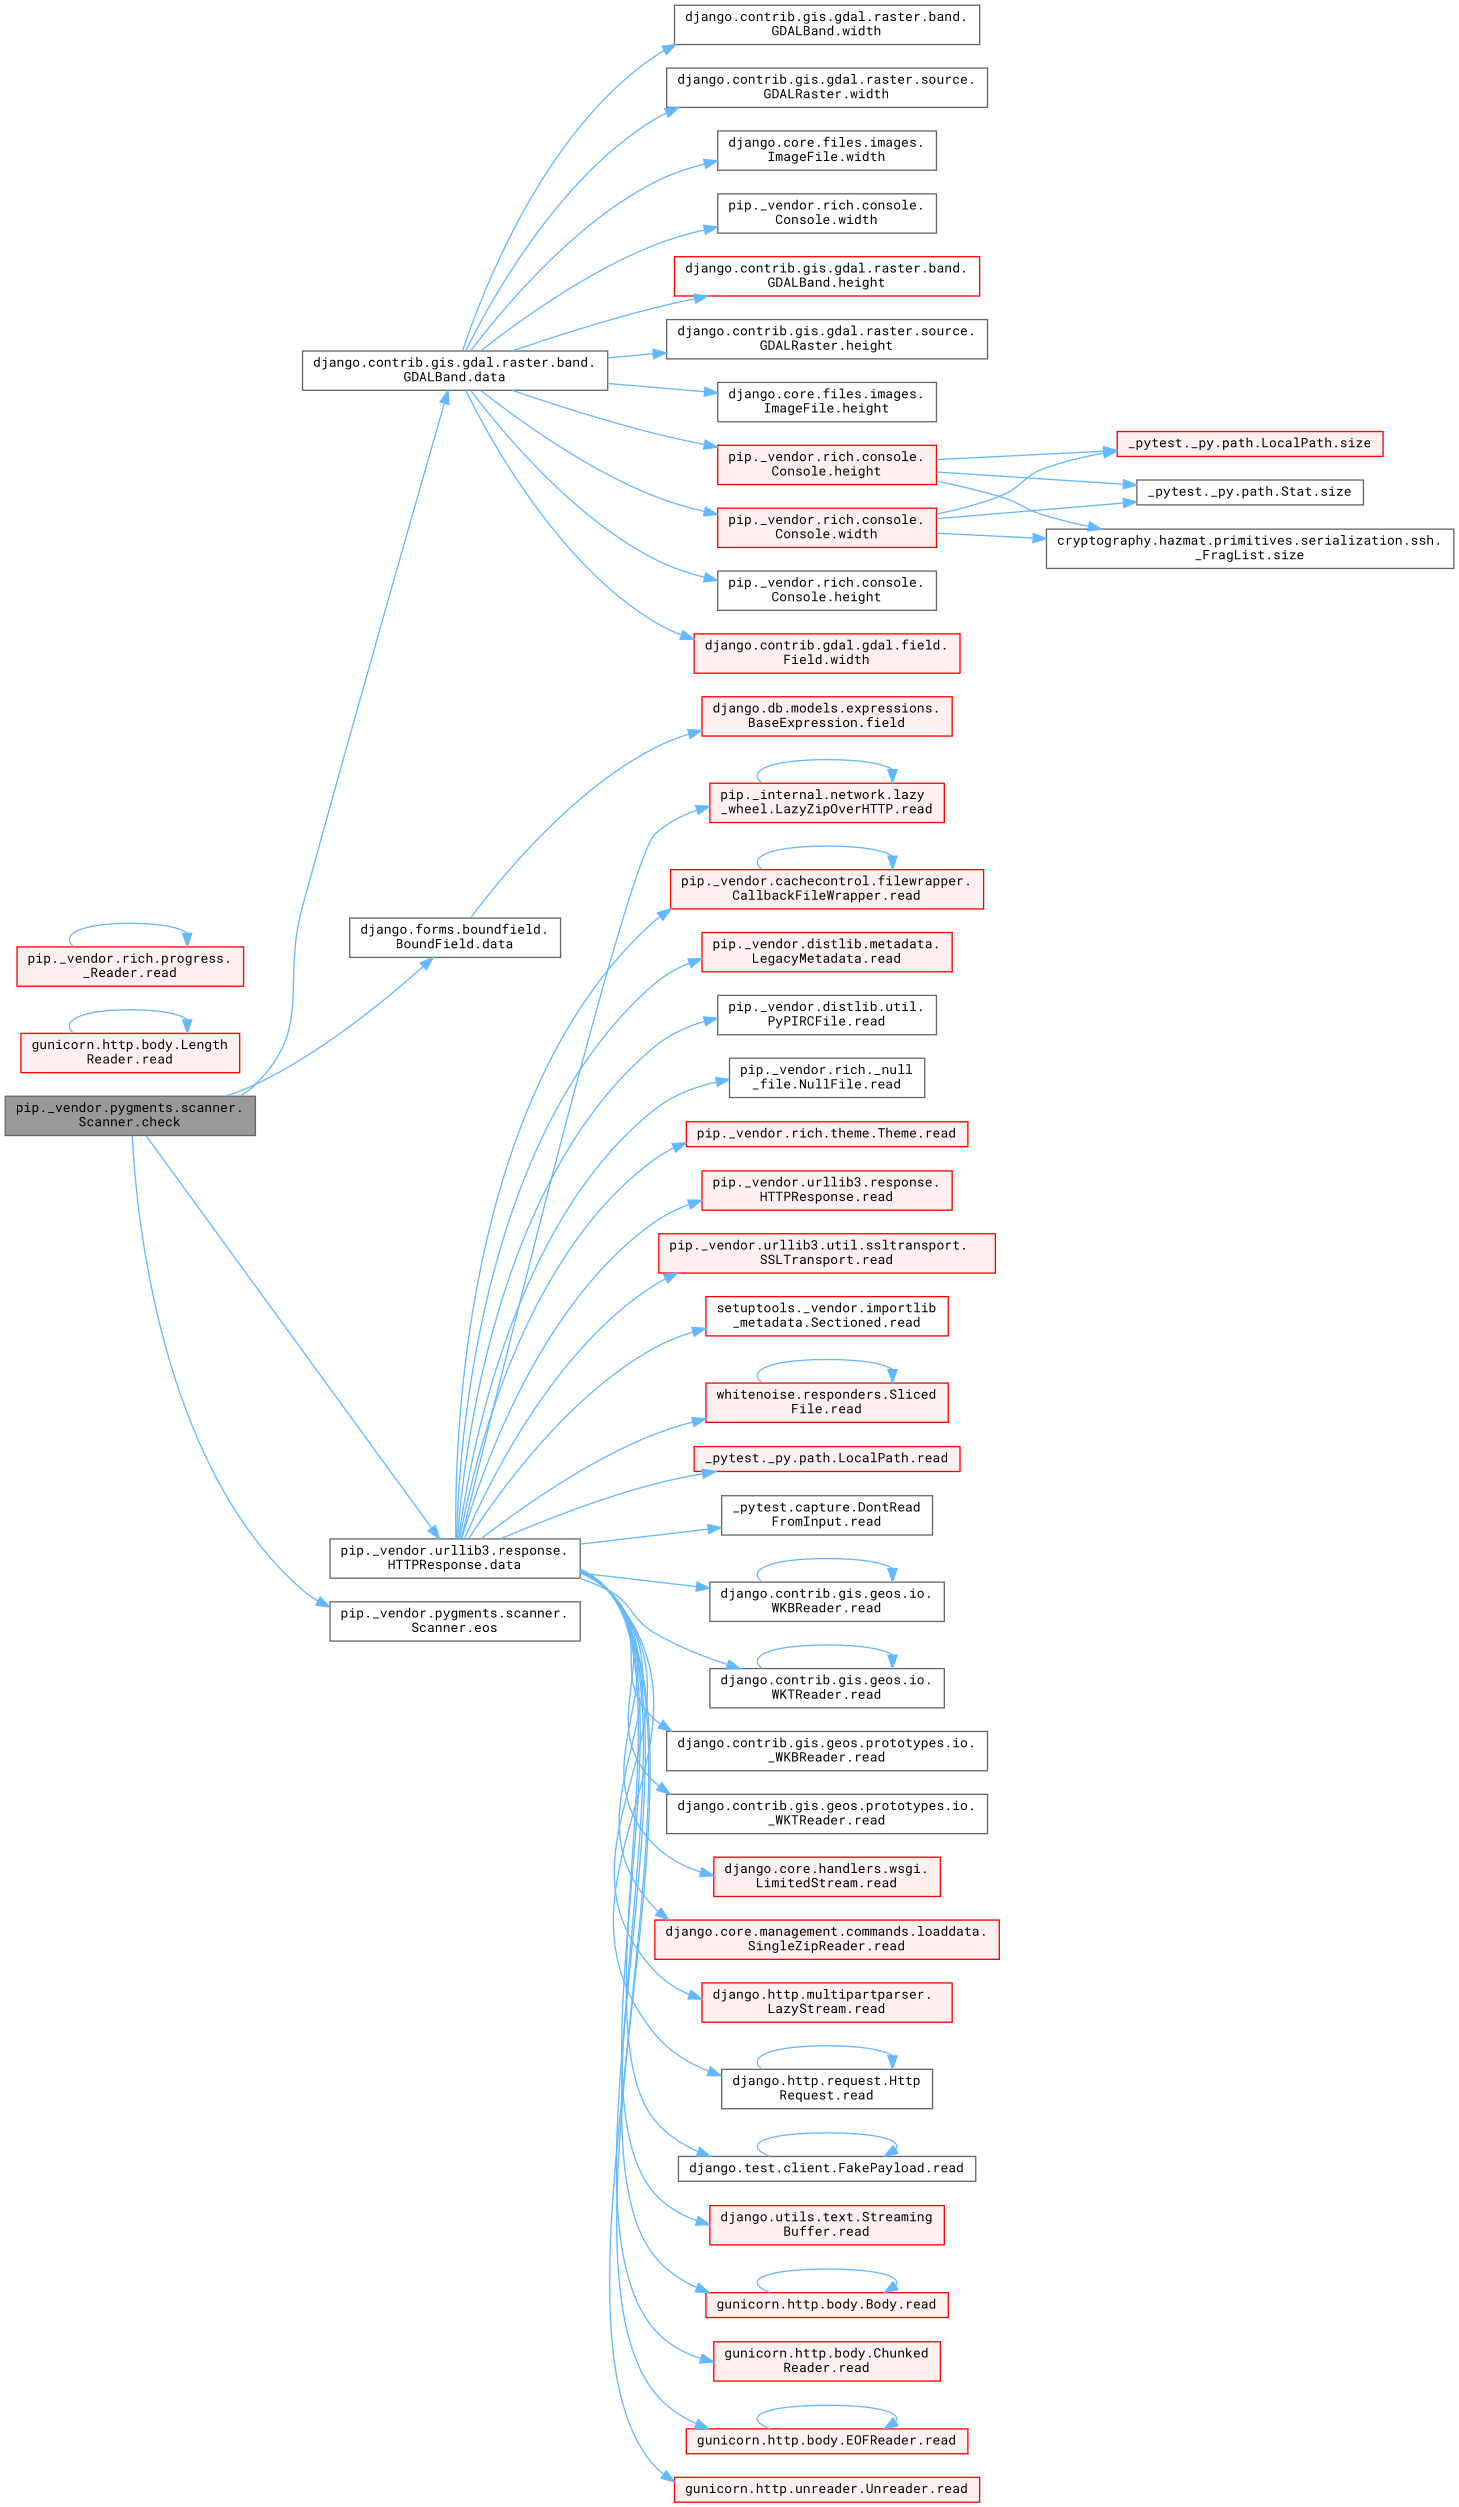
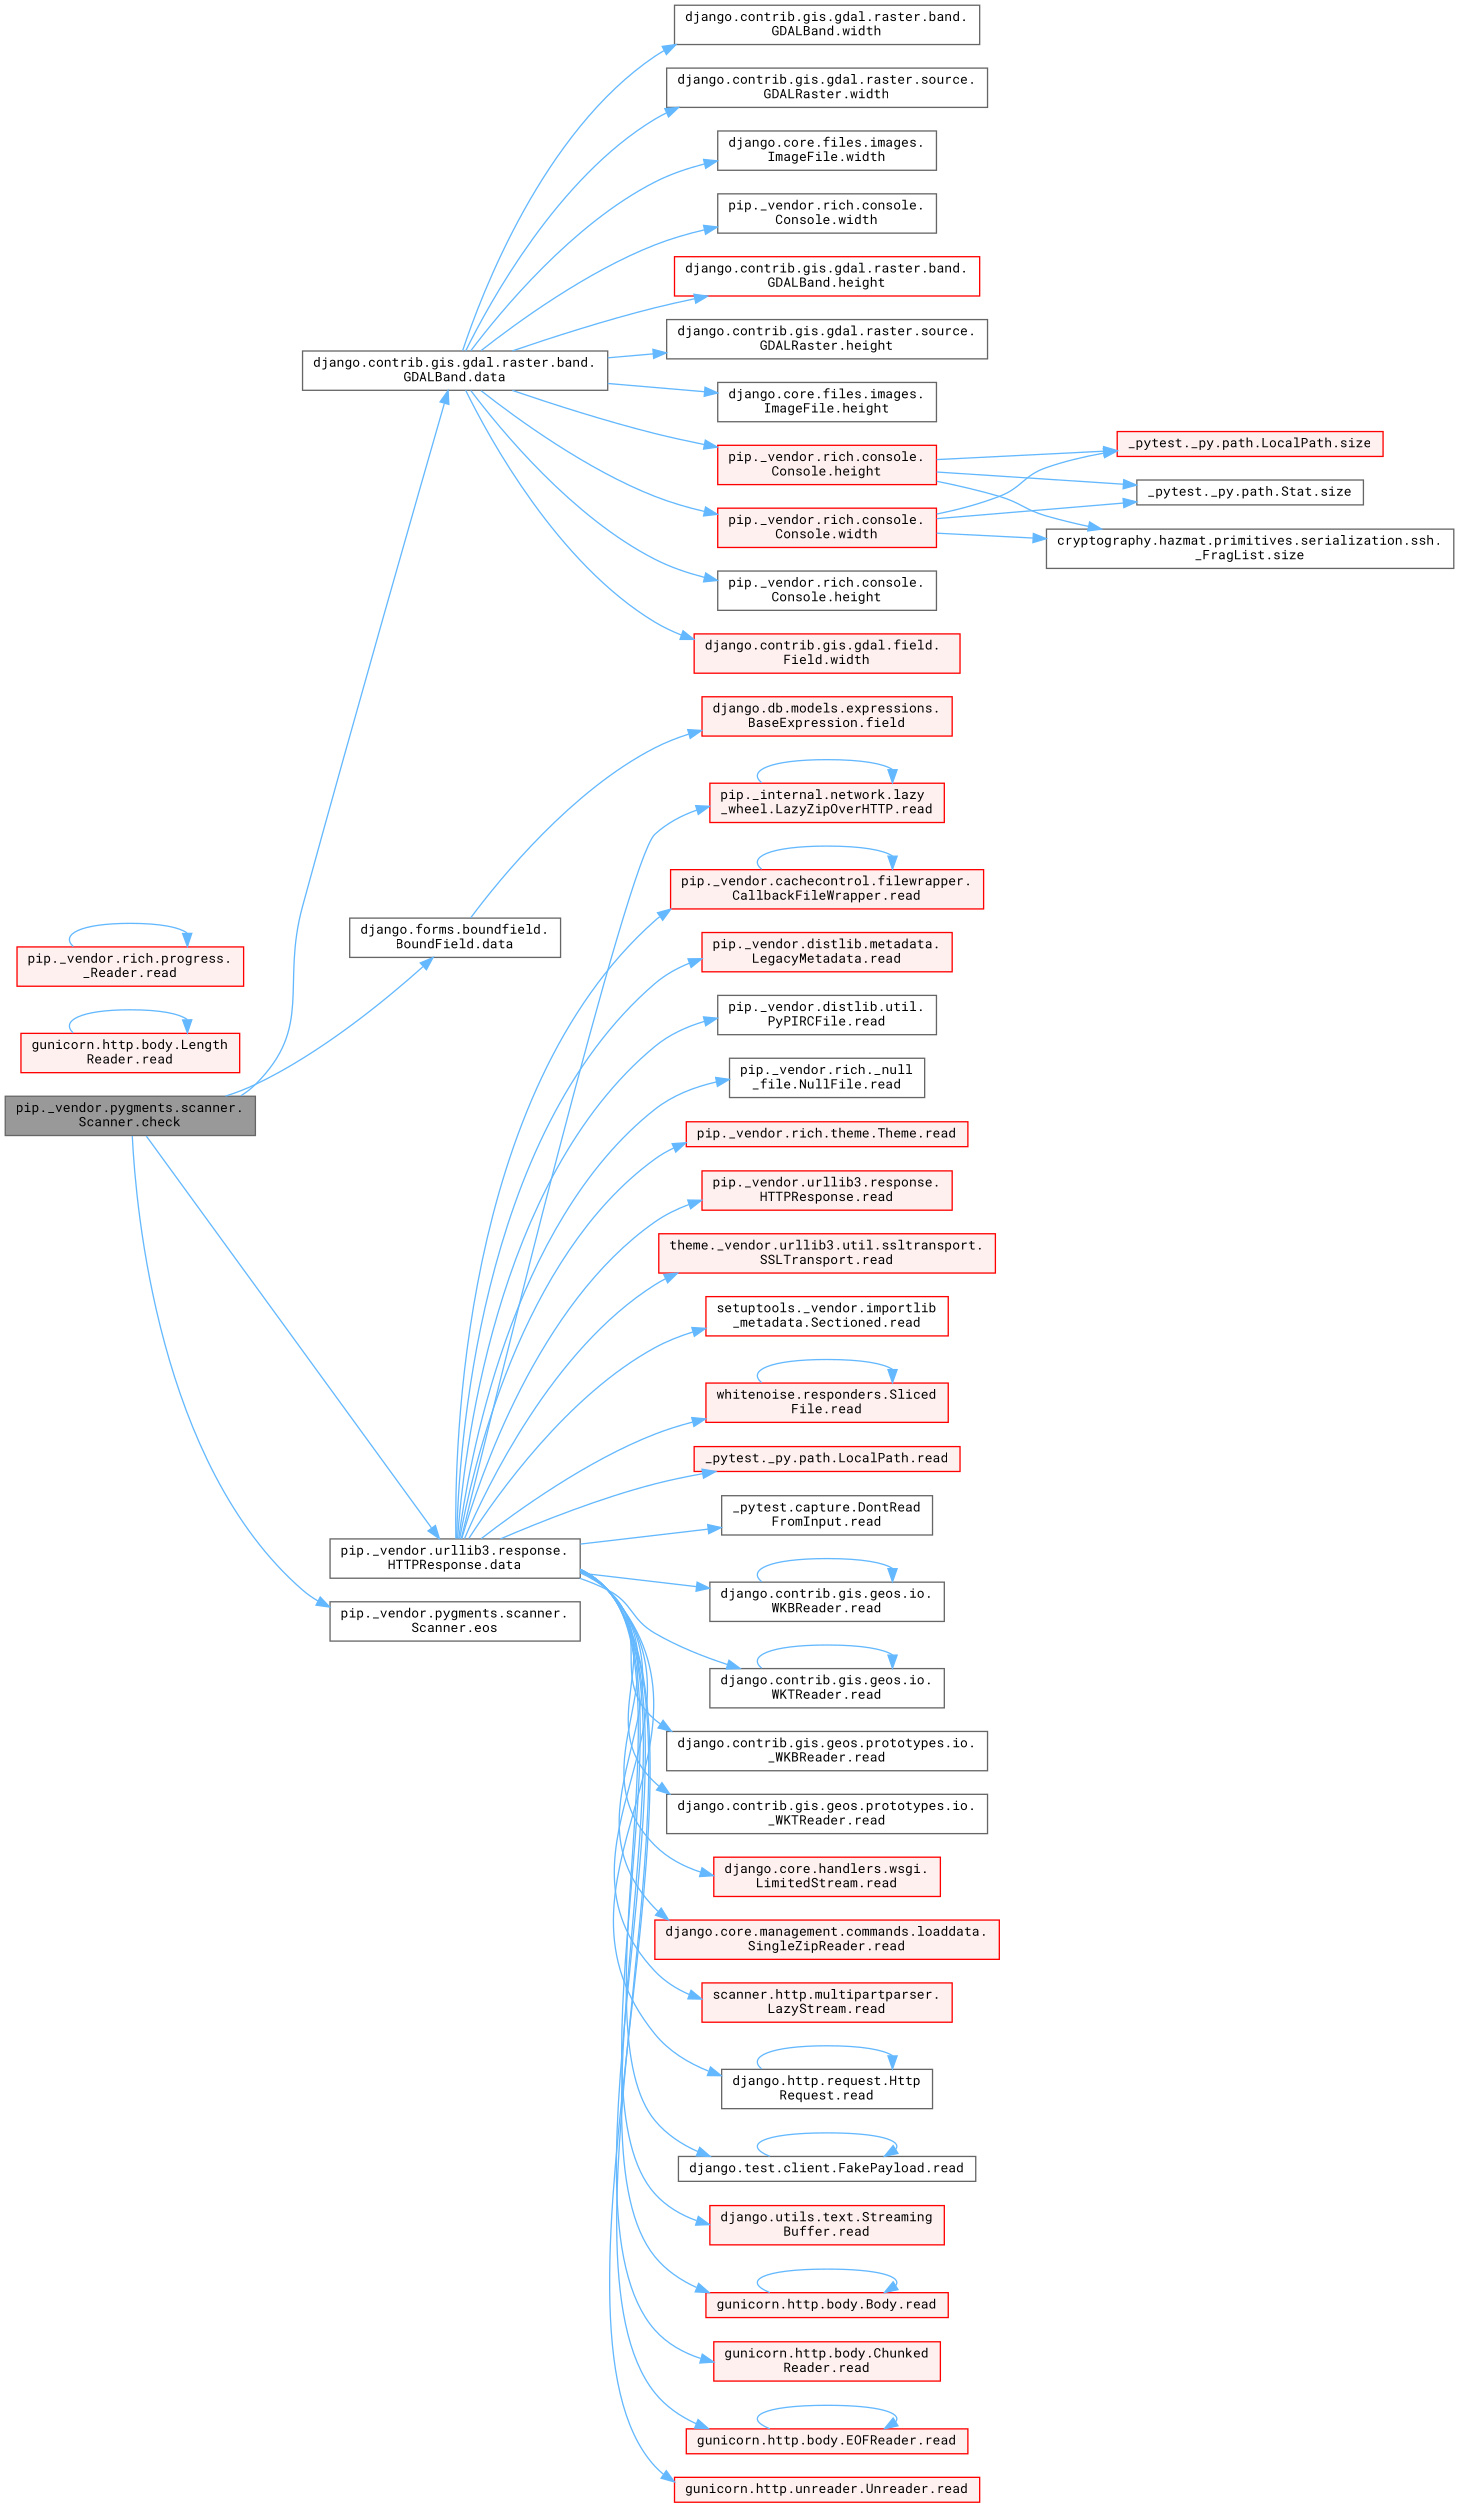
node "django.contrib.gdal.gdal.field. Field.width": label "django.contrib.gdal.gdal.field. Field.width" -> "django.contrib.gis.gdal.field. Field.width"
node "pip._vendor.urllib3.util.ssltransport. SSLTransport.read": label "pip._vendor.urllib3.util.ssltransport. SSLTransport.read" -> "theme._vendor.urllib3.util.ssltransport. SSLTransport.read"
node "django.http.multipartparser. LazyStream.read": label "django.http.multipartparser. LazyStream.read" -> "scanner.http.multipartparser. LazyStream.read"
